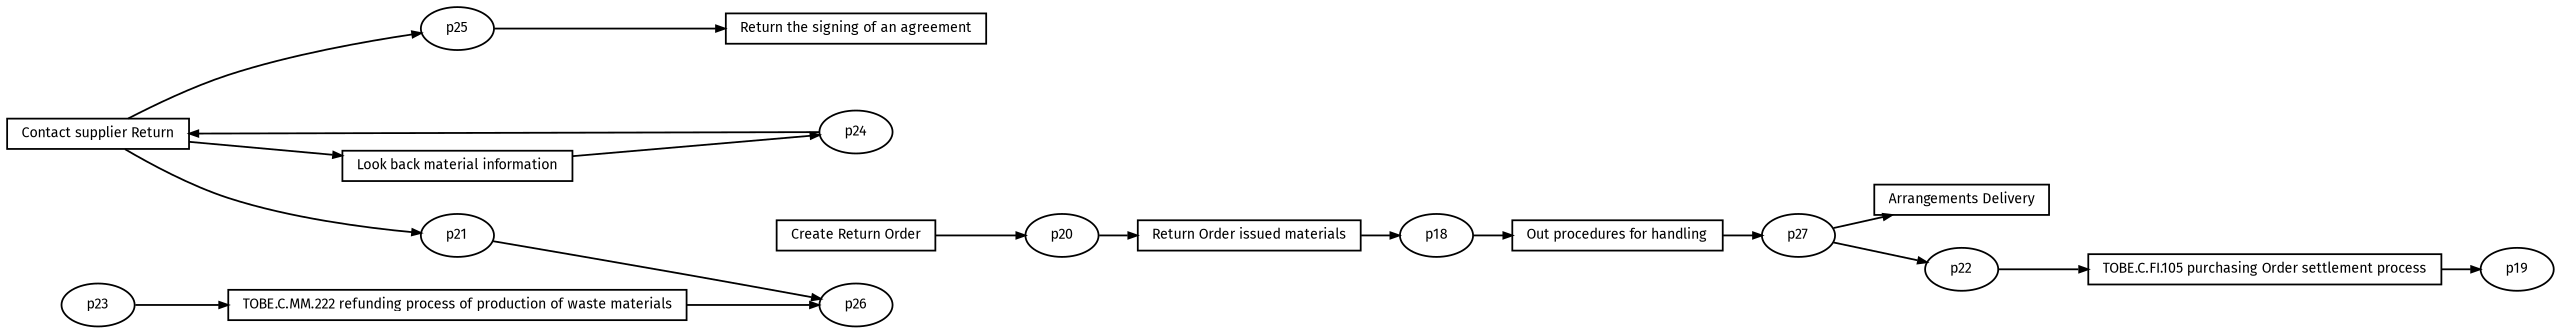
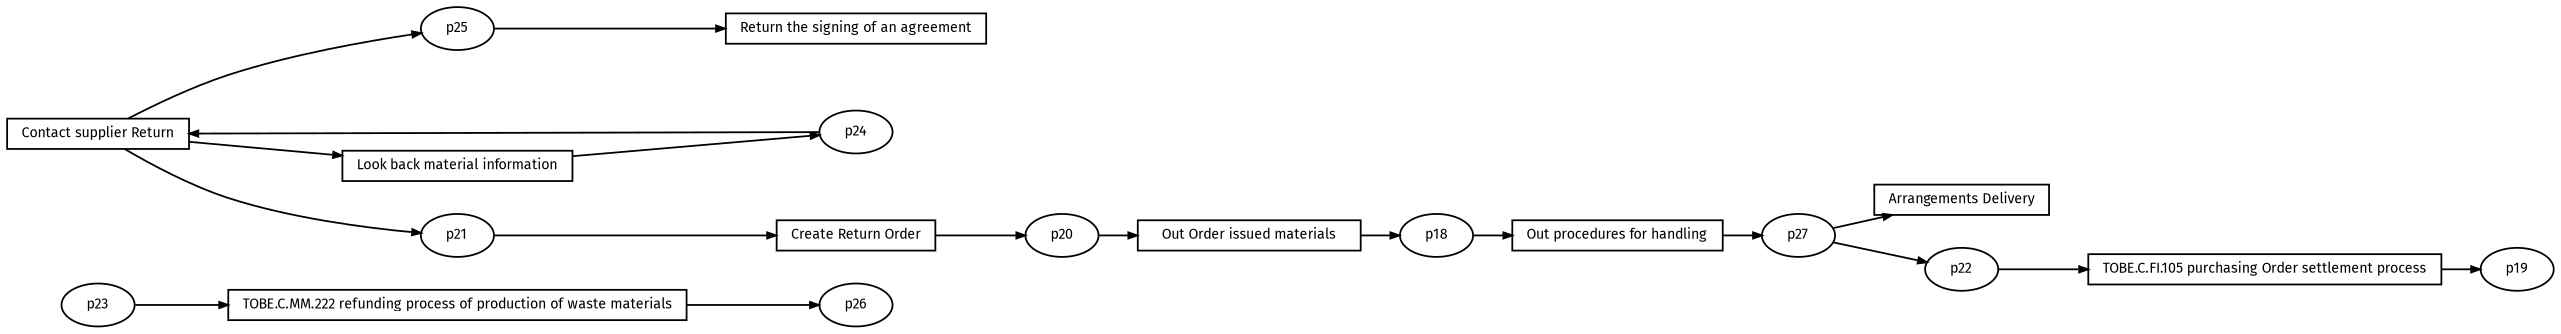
node "Return Order issued materials": label "Return Order issued materials" -> "Out Order issued materials"
edge "p21" -> "p26": now "p21" -> "Create Return Order"
